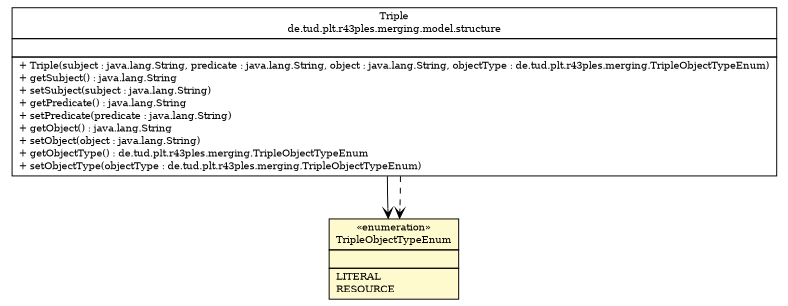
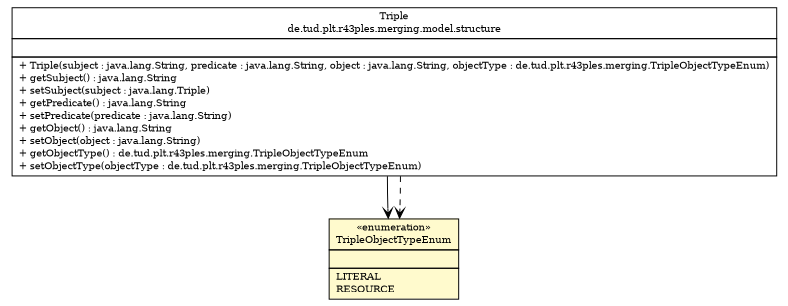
node "Triple": text "+ setSubject(subject : java.lang.String)" -> "+ setSubject(subject : java.lang.Triple)"
